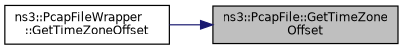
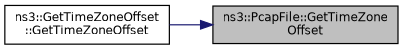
node "ns3::PcapFileWrapper ::GetTimeZoneOffset": label "ns3::PcapFileWrapper ::GetTimeZoneOffset" -> "ns3::GetTimeZoneOffset ::GetTimeZoneOffset"
